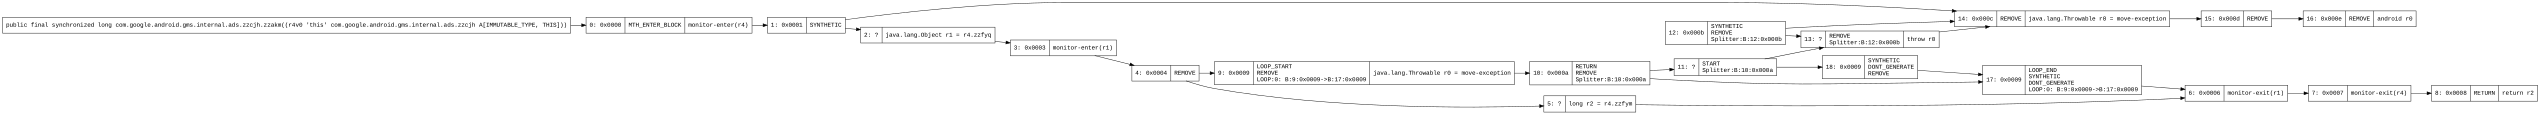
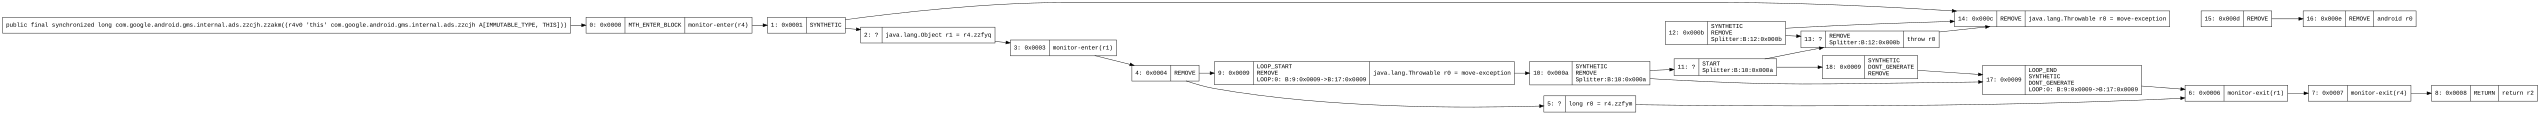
edge "14: 0x000c" -> "15: 0x000d": removed
node "10: 0x000a": text "RETURN" -> "SYNTHETIC"
node "5: ?": text "long r2 = r4.zzfym" -> "long r0 = r4.zzfym"
